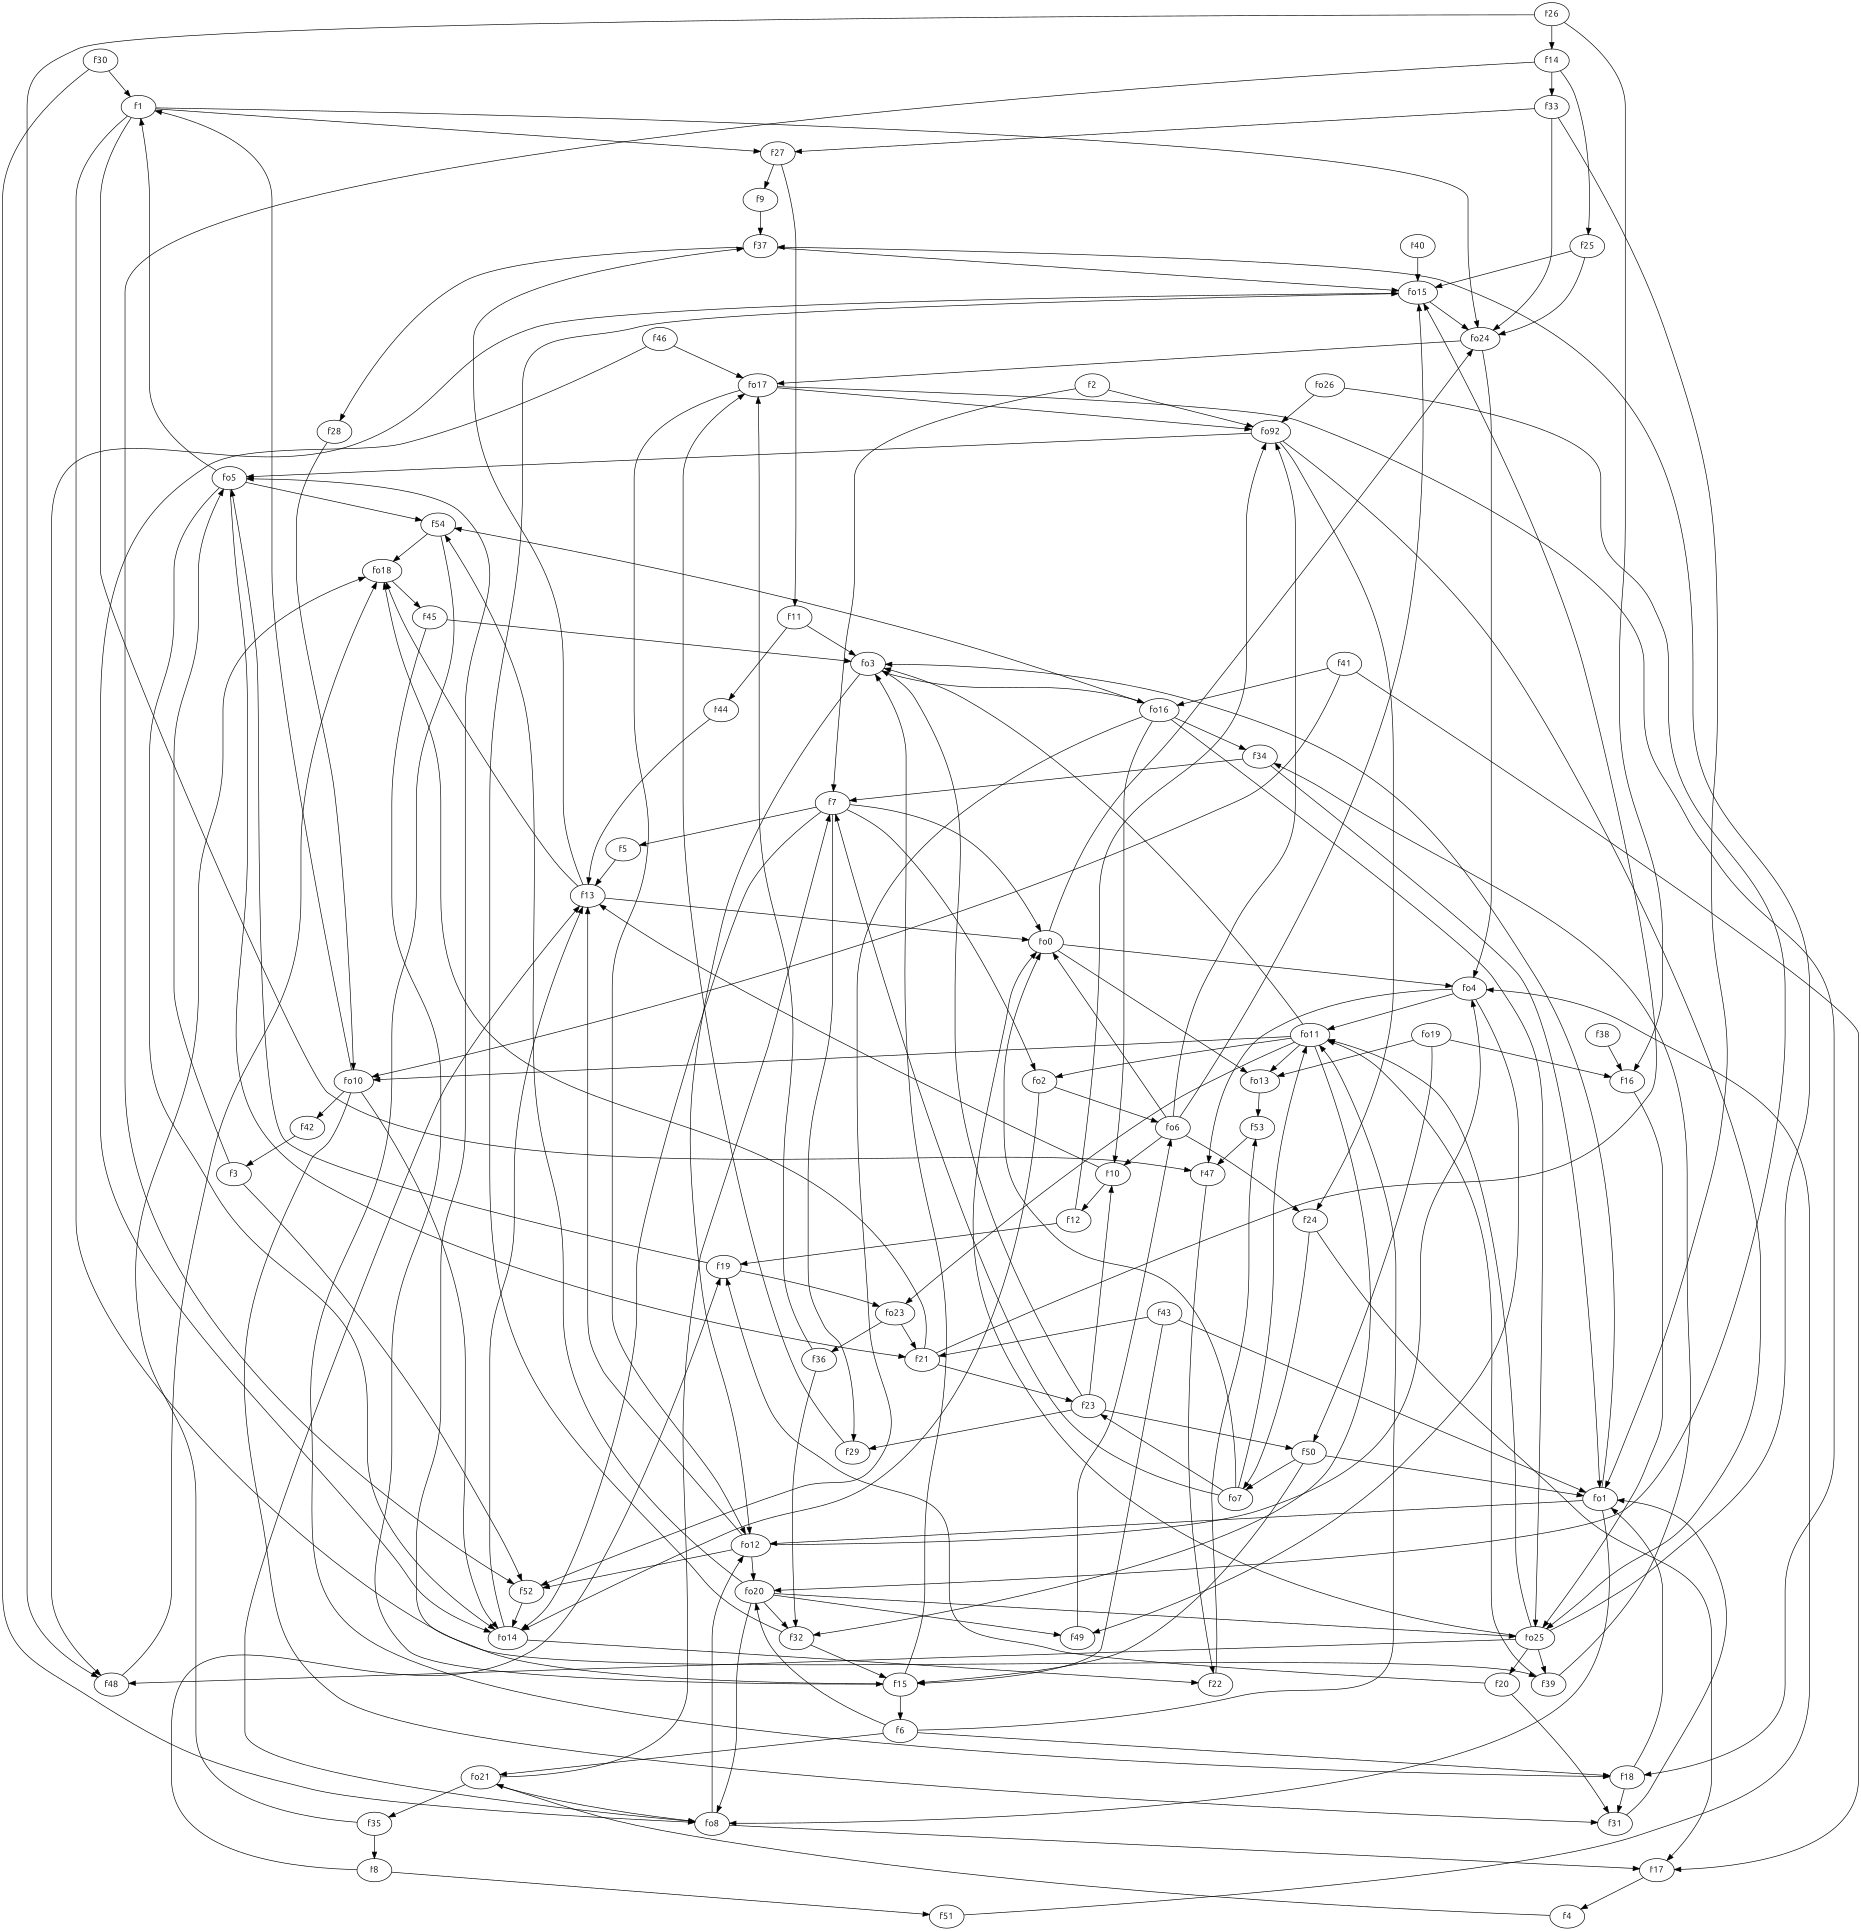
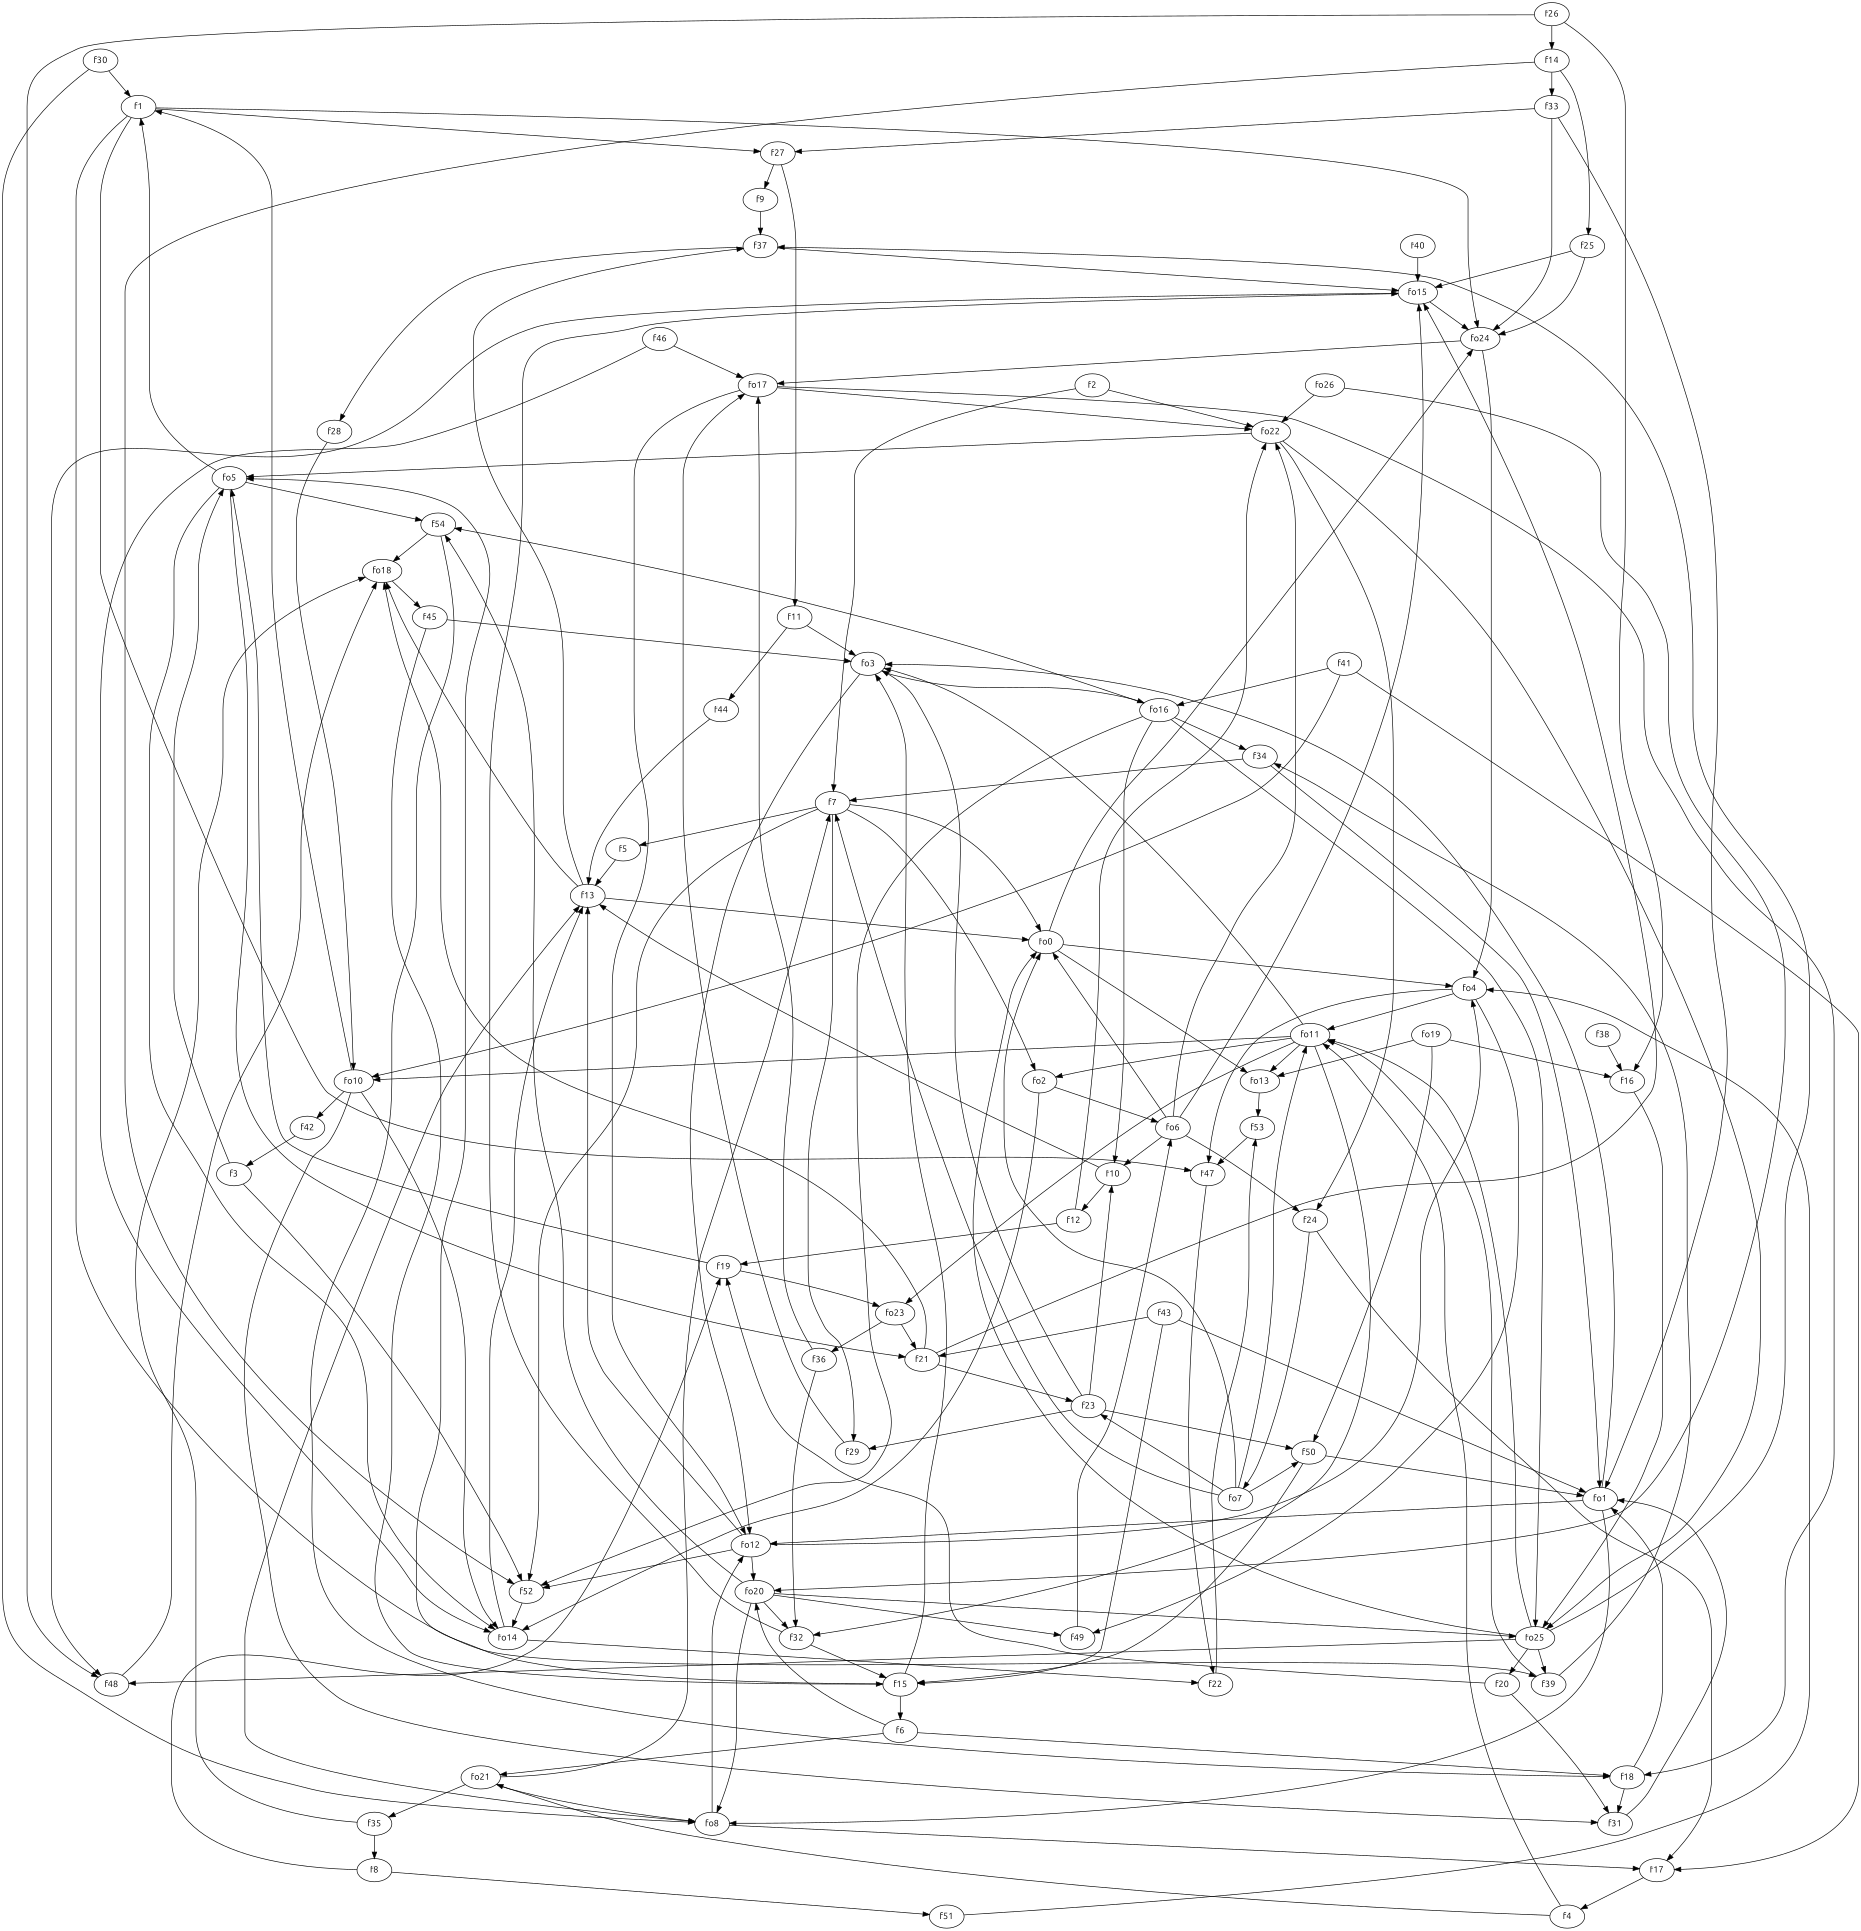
node "fo92": label "fo92" -> "fo22"
edge "f7" -> "fo14": now "f7" -> "f52"
edge "f50" -> "fo7": reversed
edge "f6" -> "fo11": now "f4" -> "fo11"
